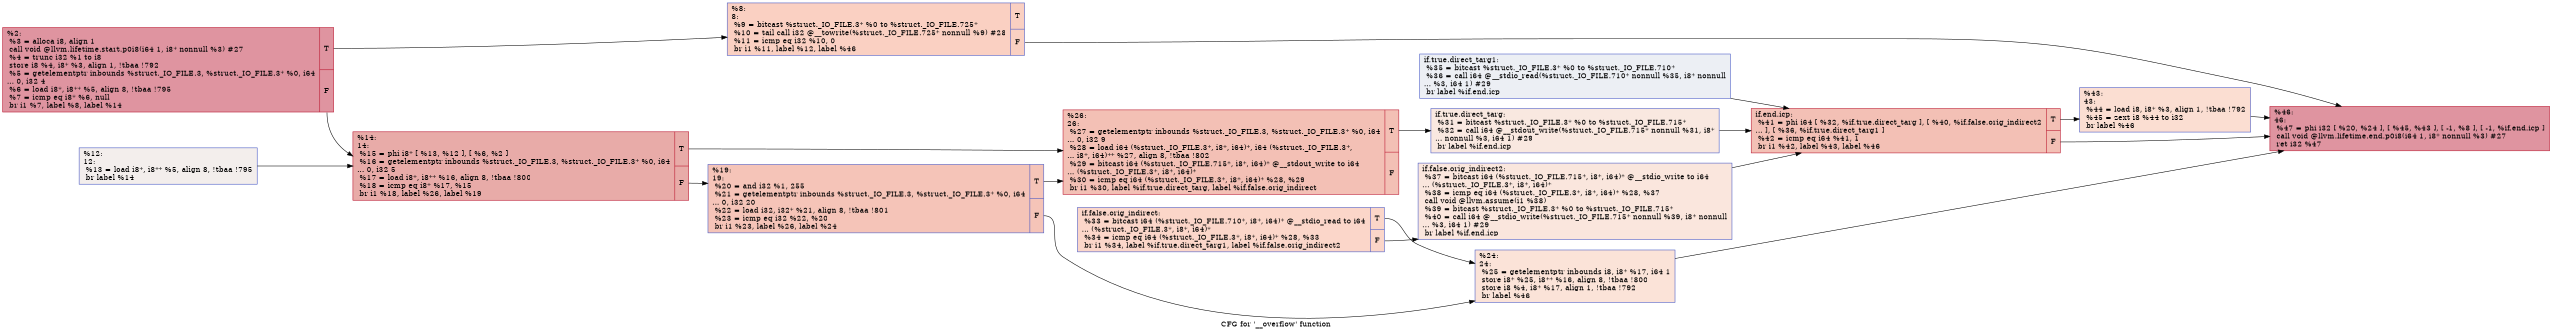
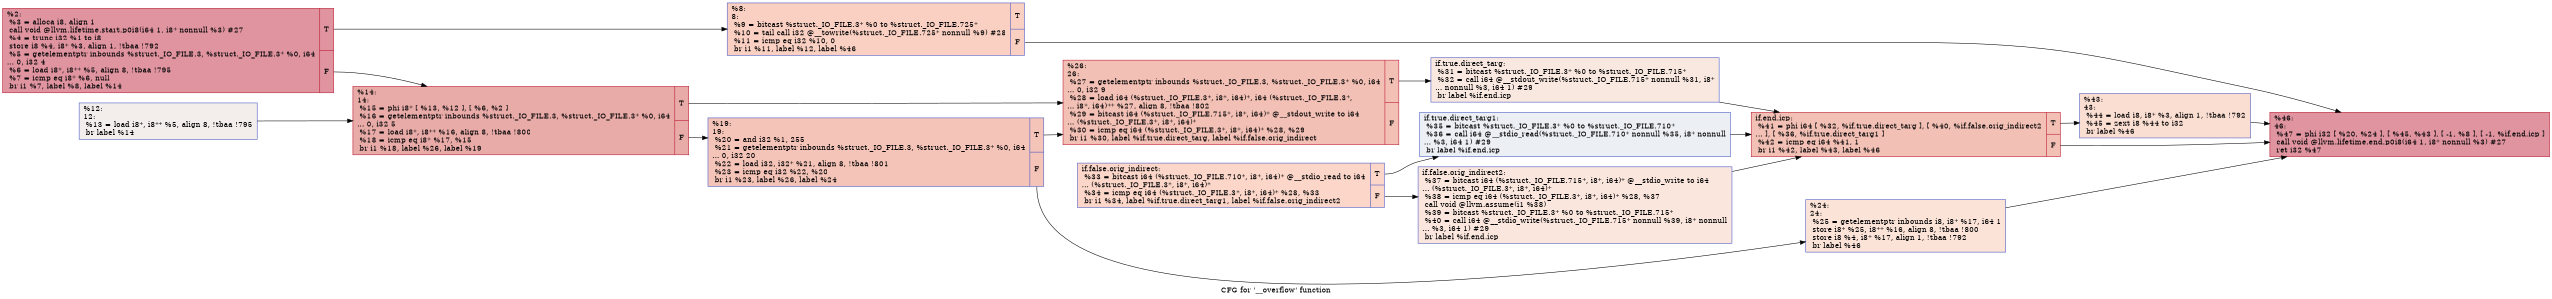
edge "if.false.orig_indirect:" -> "%24:": now "if.false.orig_indirect:" -> "if.true.direct_targ1:"
